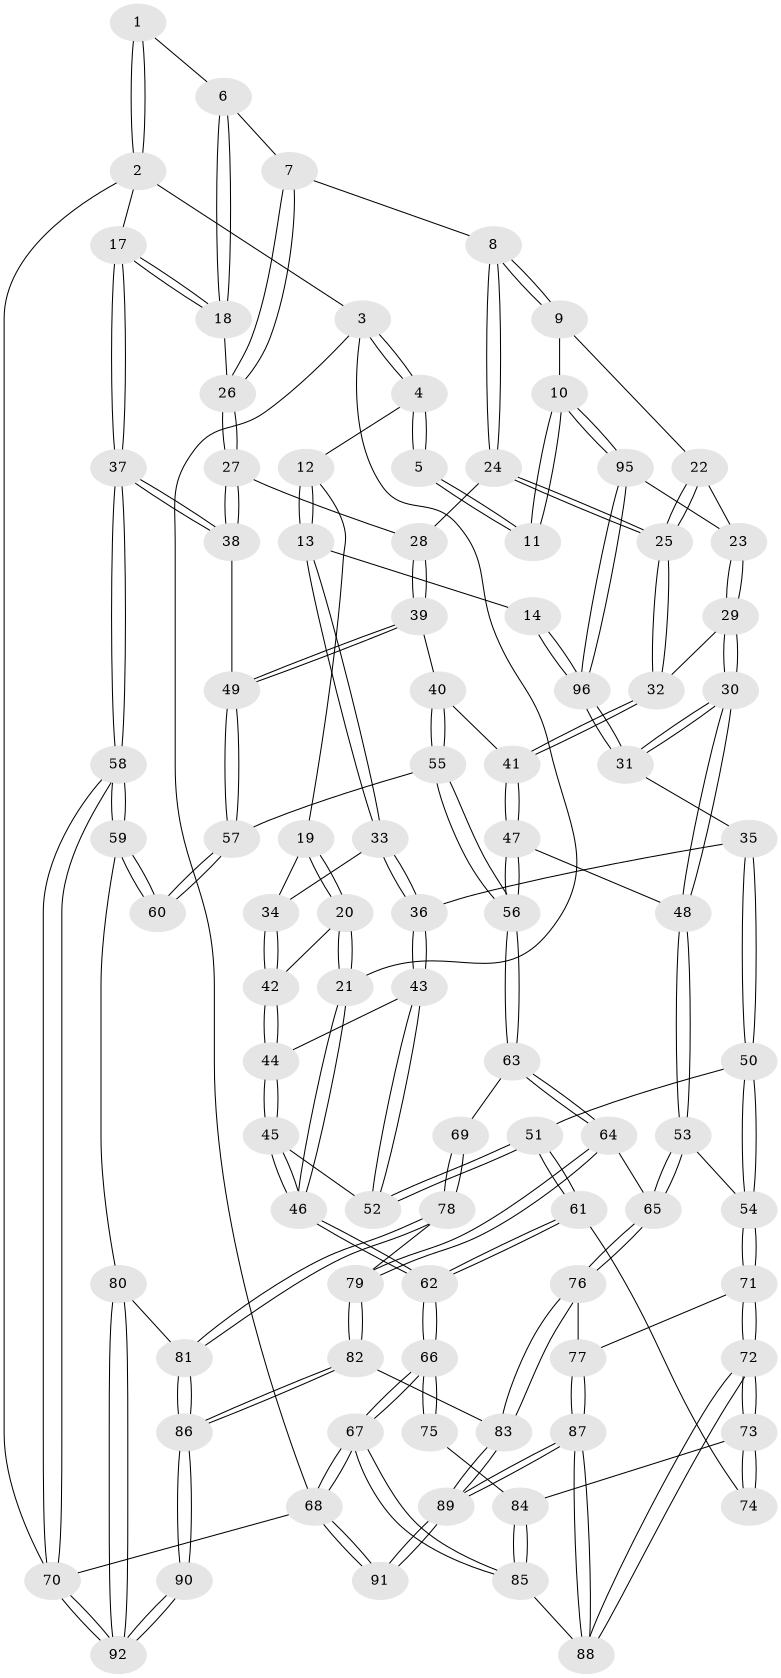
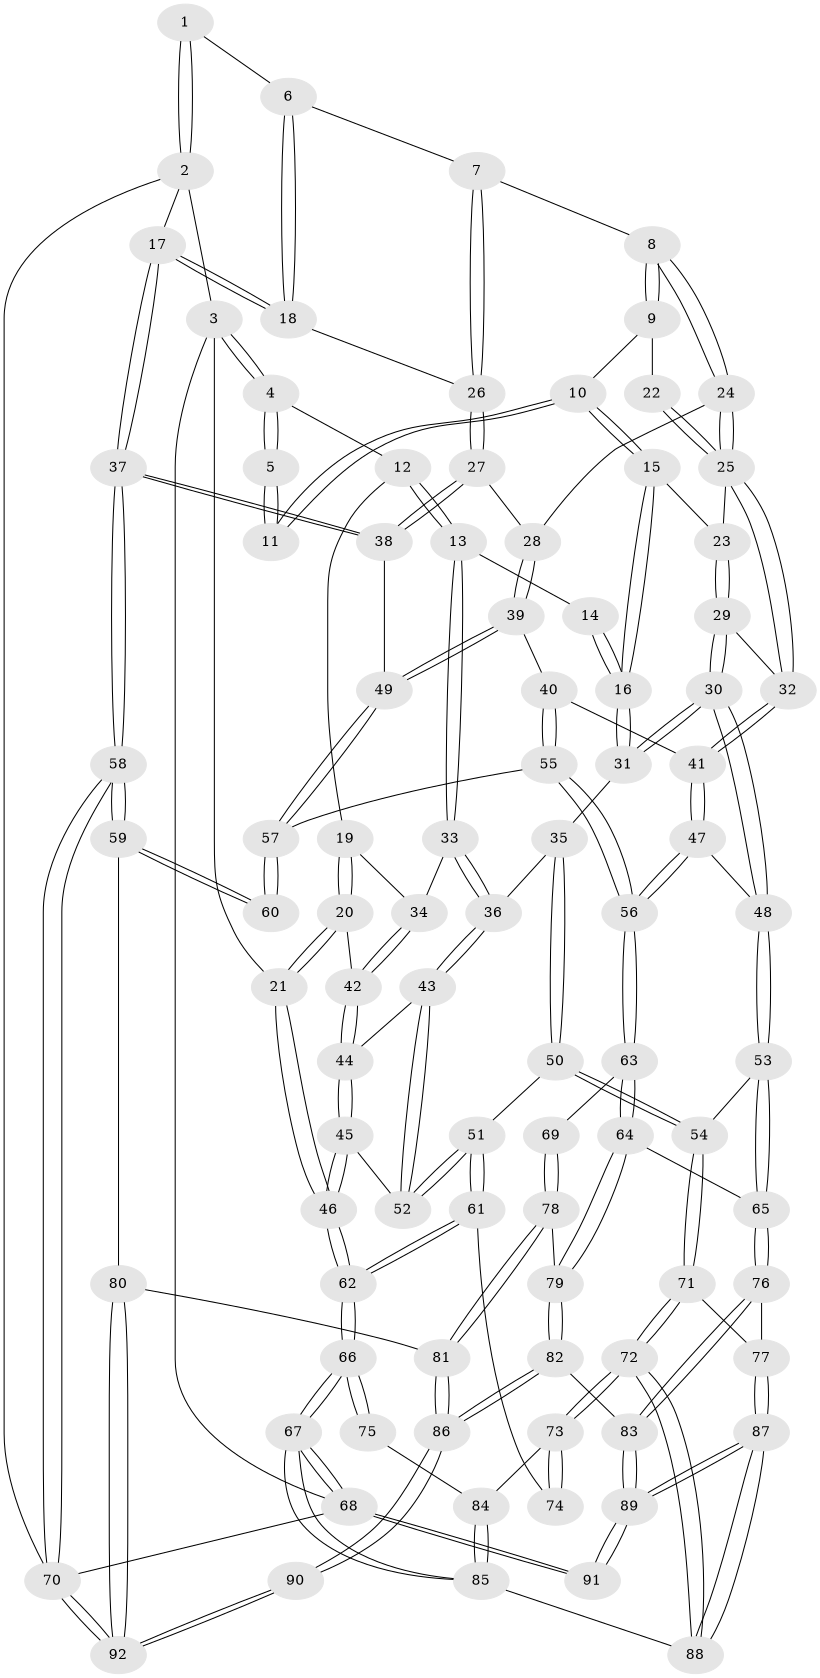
node "95": label "95" -> "15"
edge "22" -- "23": now "25" -- "23"
node "96": label "96" -> "16"
